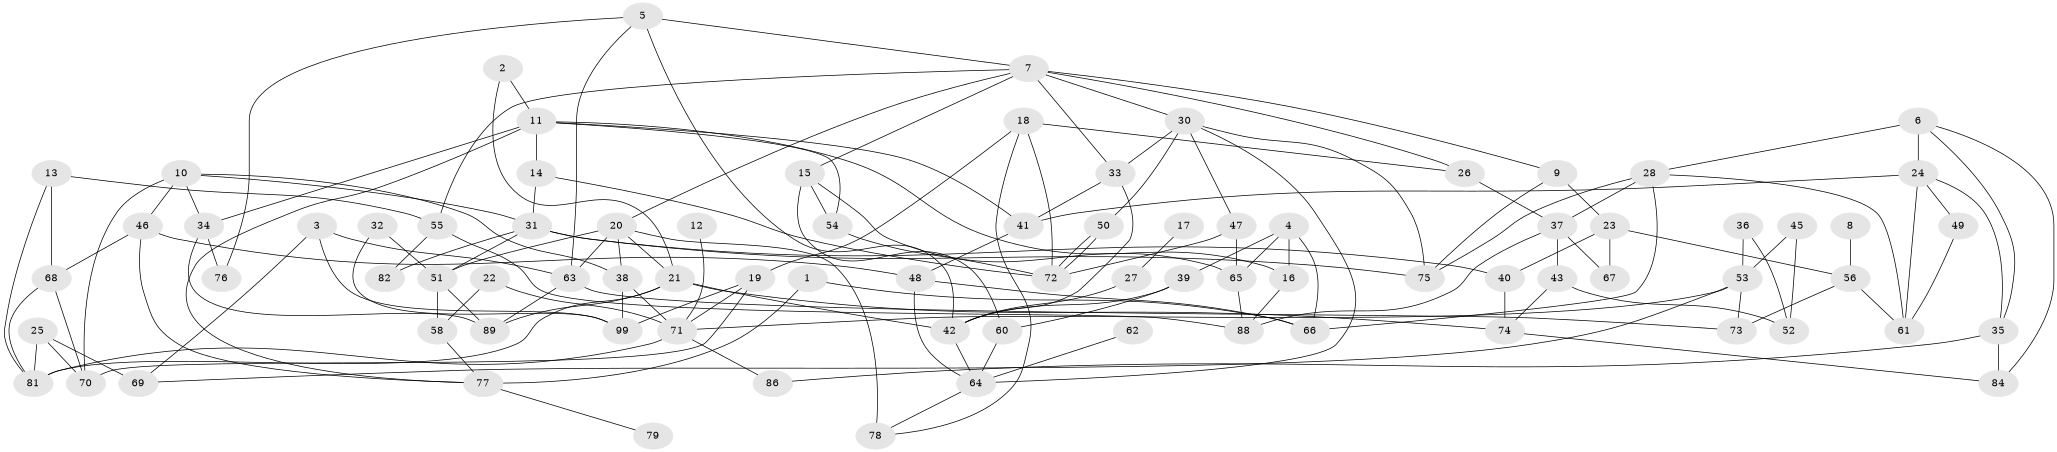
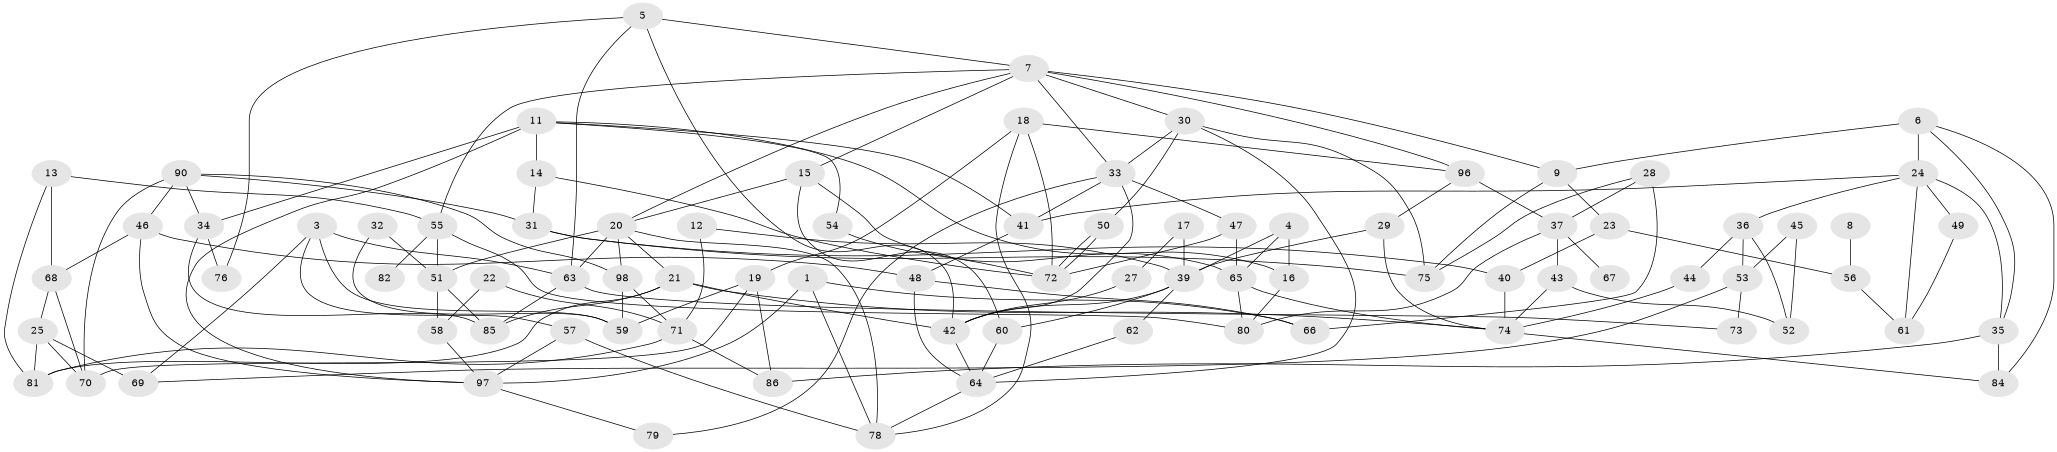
node "2": removed
edge "6" -- "28": now "6" -- "9"
edge "30" -- "47": now "33" -- "47"
node "10": label "10" -> "90"
node "26": label "26" -> "96"
edge "28" -- "61": removed
edge "24" -- "36": added
edge "15" -- "54": now "15" -- "20"
node "29": added
edge "12" -- "39": added
edge "31" -- "82": removed
edge "17" -- "39": added
edge "23" -- "67": removed
edge "31" -- "51": now "55" -- "51"
edge "4" -- "66": removed
node "38": label "38" -> "98"
node "44": added
edge "33" -- "79": added
edge "19" -- "71": now "19" -- "86"
edge "56" -- "73": removed
edge "65" -- "74": added
edge "39" -- "62": added
edge "53" -- "71": removed
edge "68" -- "81": now "68" -- "25"
node "89": label "89" -> "85"
node "57": added
node "99": label "99" -> "59"
node "88": label "88" -> "80"
edge "1" -- "78": added
node "77": label "77" -> "97"
